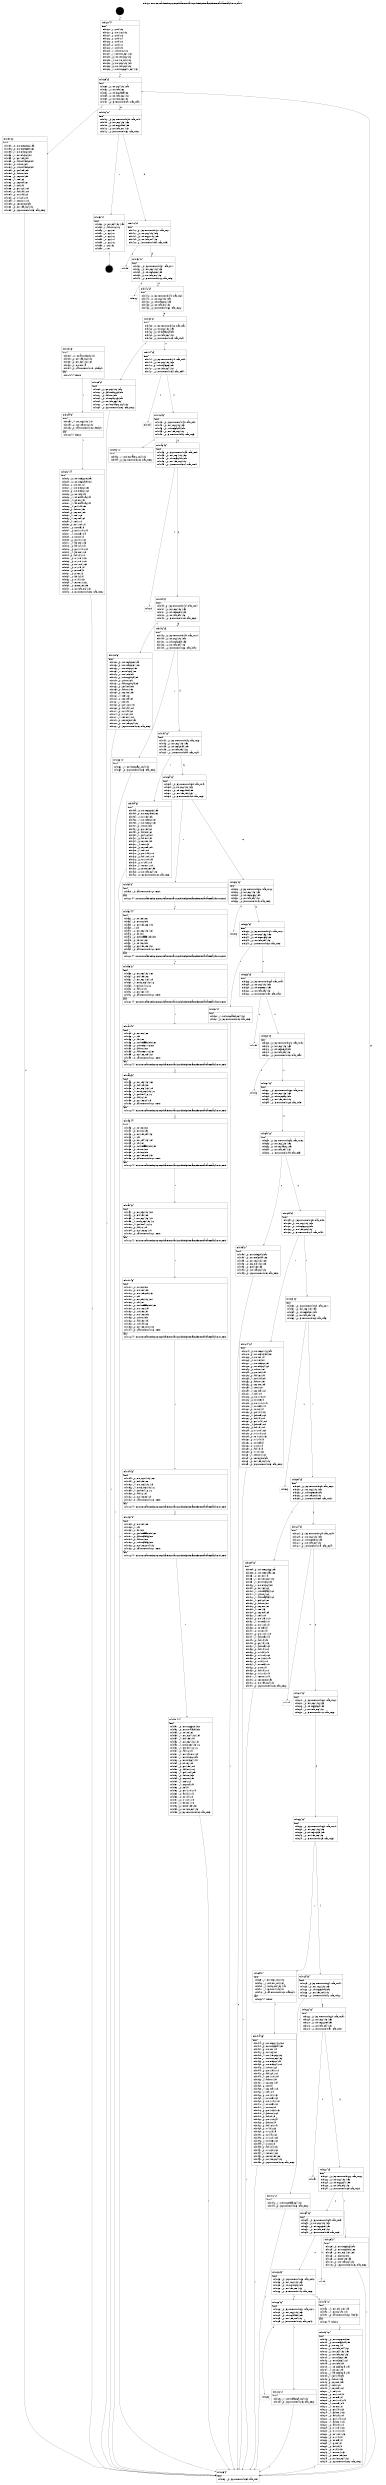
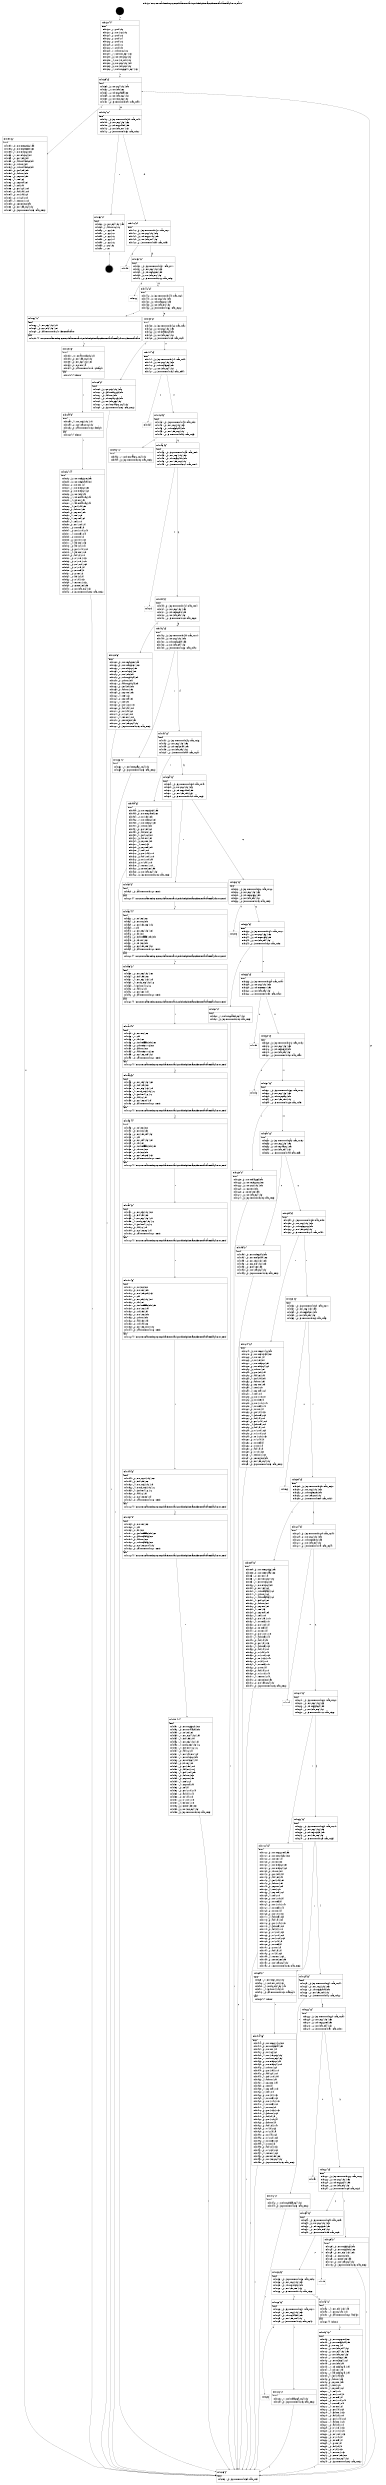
node "0x401c86 [12]": added
node "0x40185e [27]": added
node "0x401722 [134]": added
